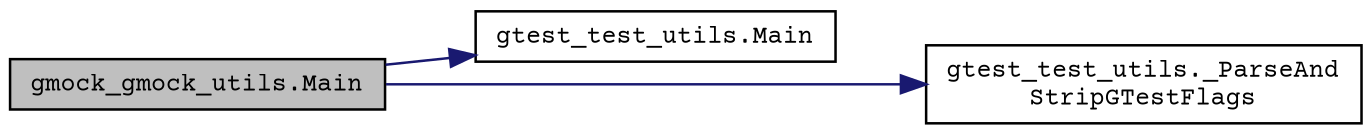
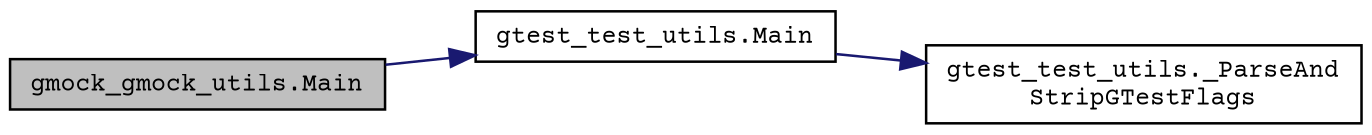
edge "gmock_gmock_utils.Main" -> "gtest_test_utils._ParseAnd StripGTestFlags": now "gtest_test_utils.Main" -> "gtest_test_utils._ParseAnd StripGTestFlags"
